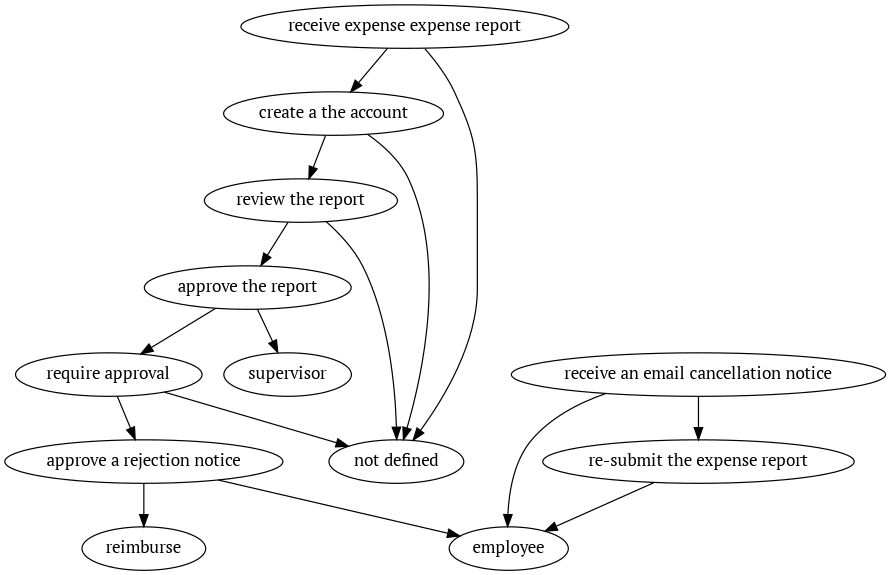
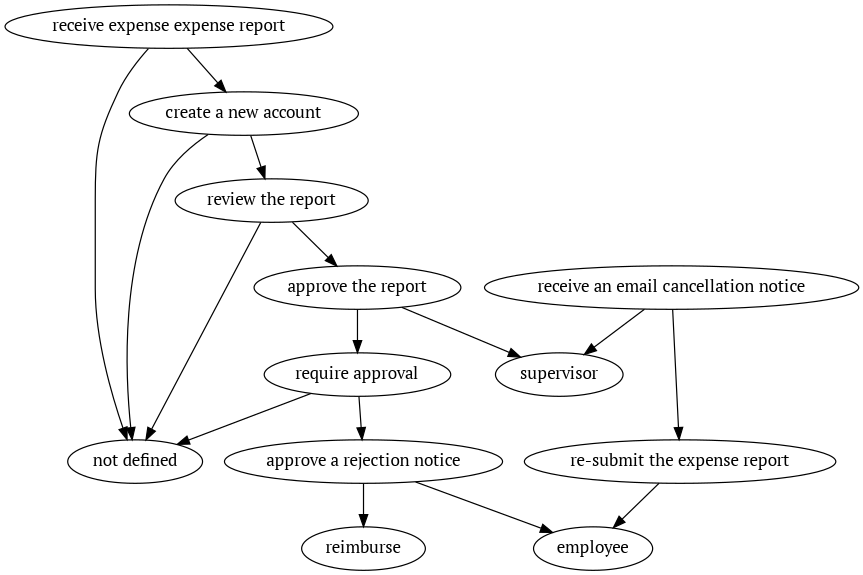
node "create a the account": label "create a the account" -> "create a new account"
edge "receive an email cancellation notice" -> "employee": now "receive an email cancellation notice" -> "supervisor"
